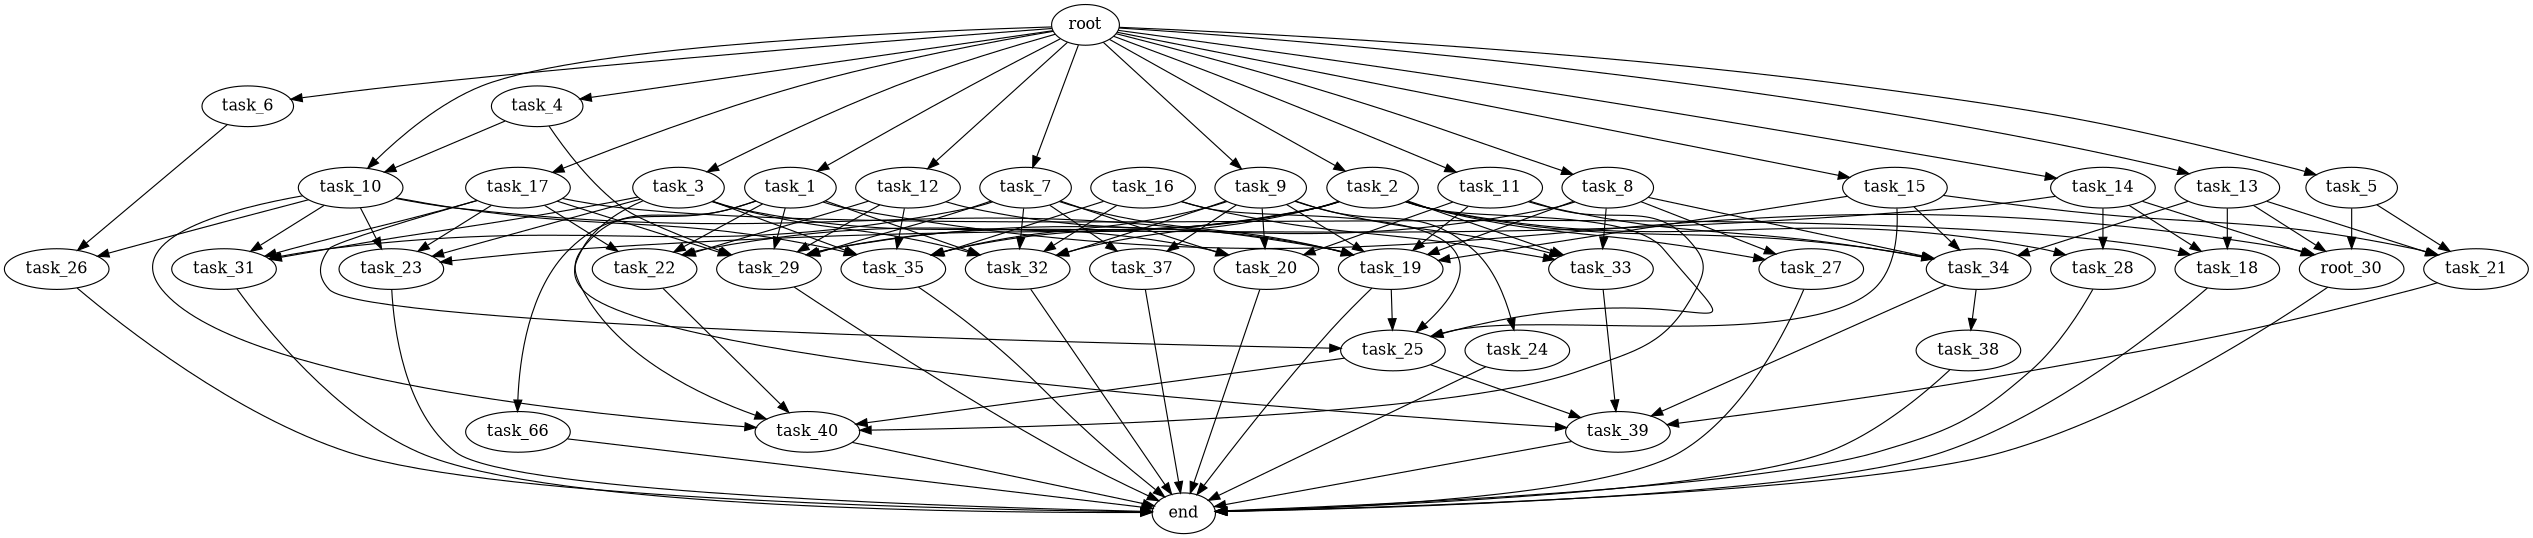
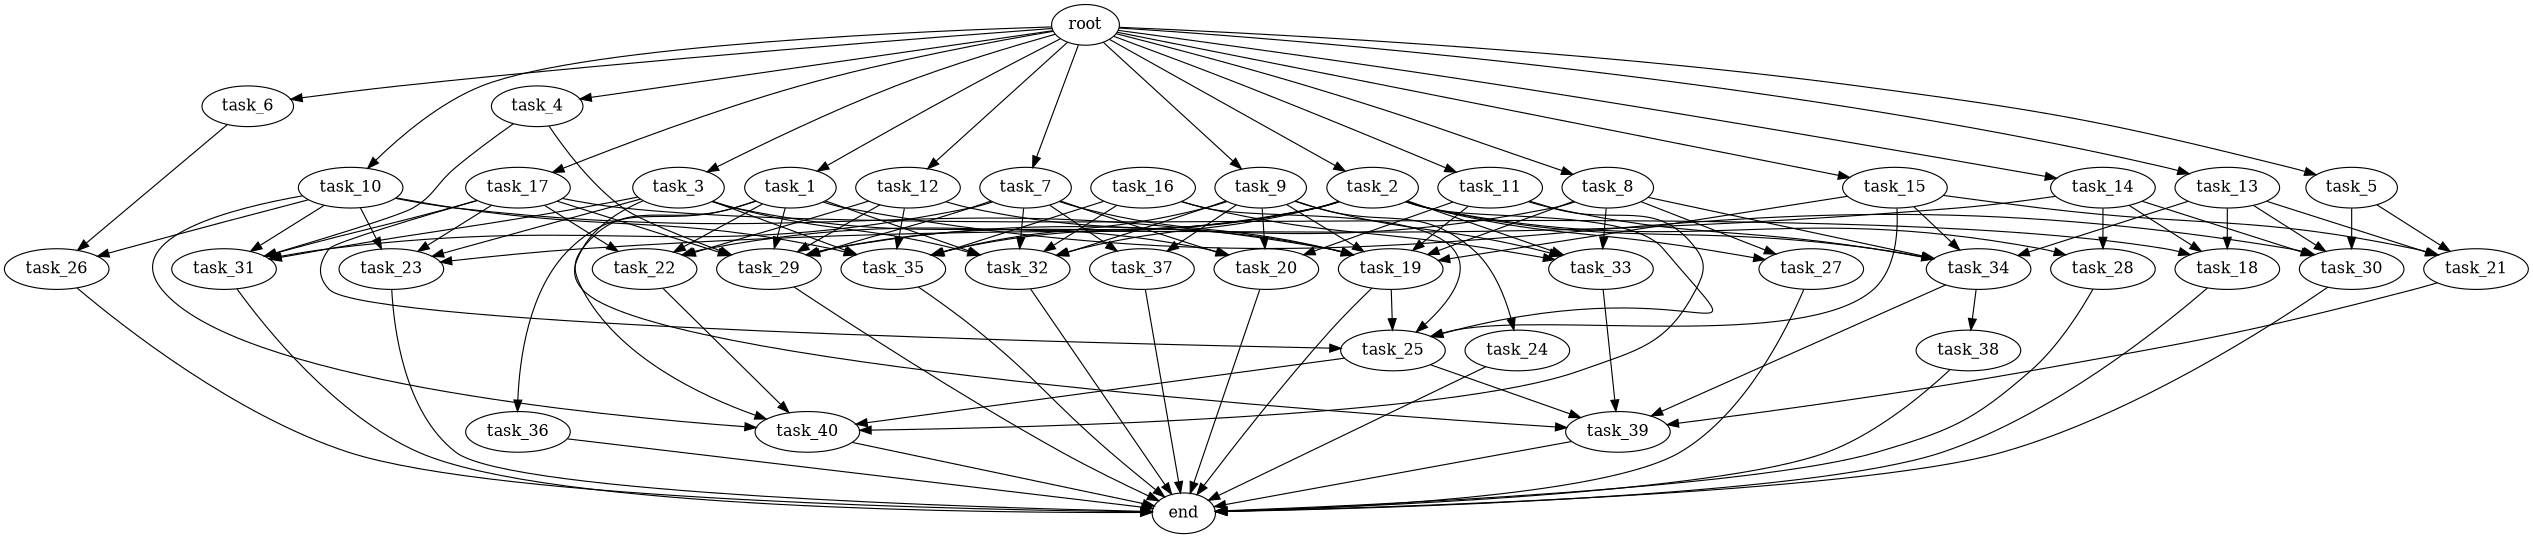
edge "task_4" -> "task_10": now "task_4" -> "task_31"
node "root_30": label "root_30" -> "task_30"
node "task_66": label "task_66" -> "task_36"
